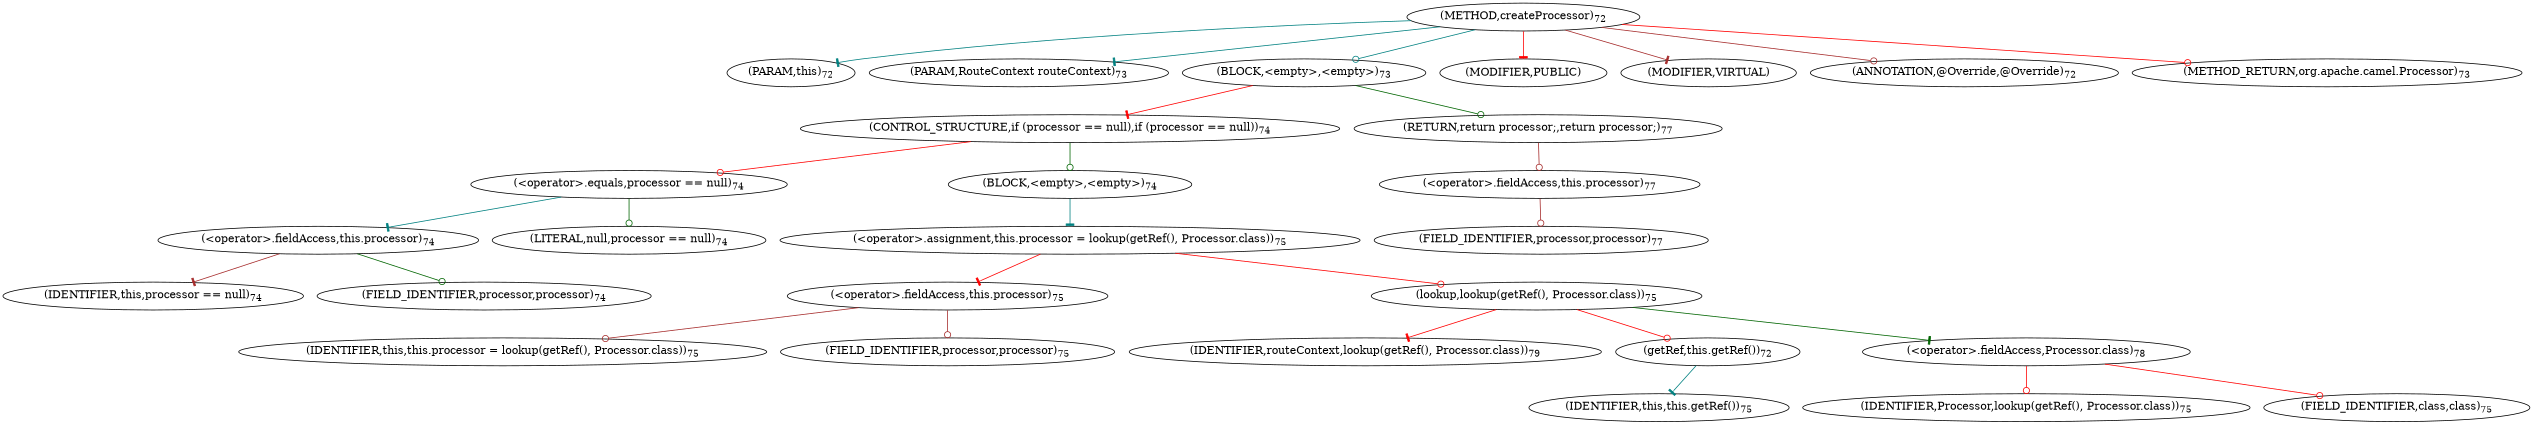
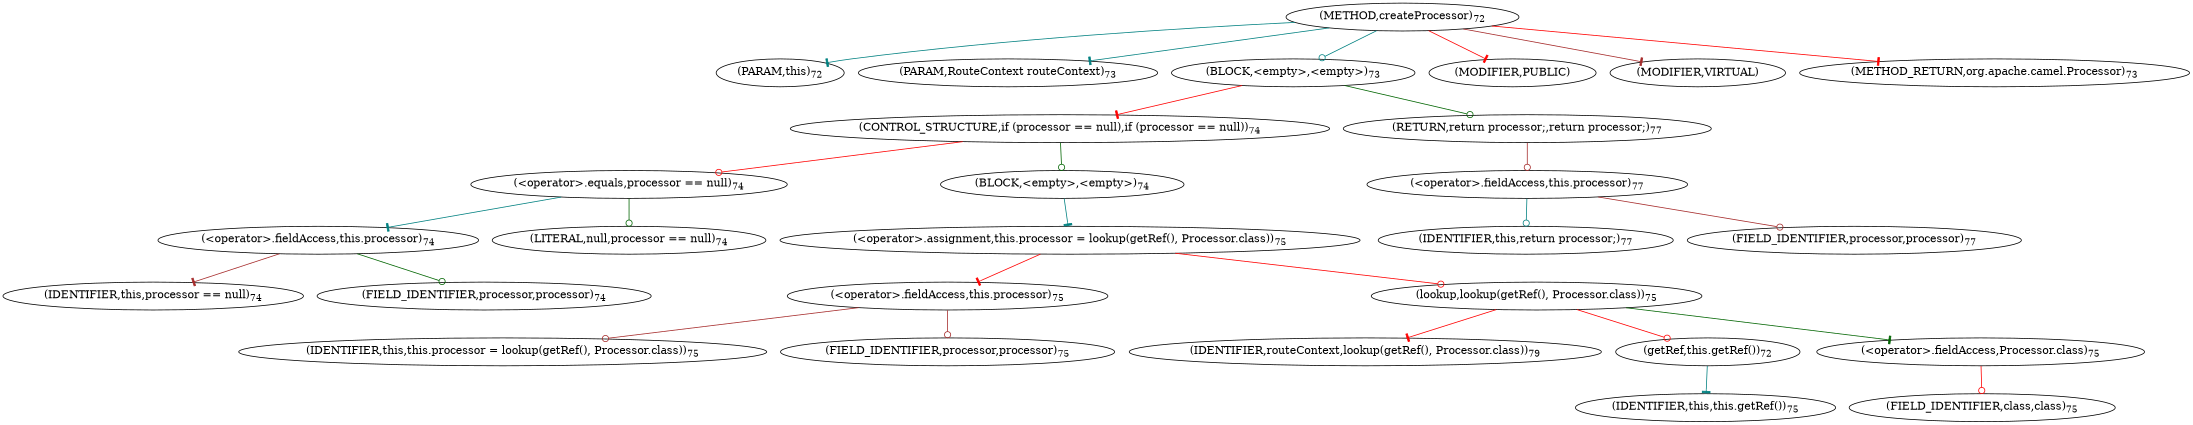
edge "(METHOD,createProcessor)" -> "(METHOD_RETURN,org.apache.camel.Processor)": arrowhead odot -> tee
node "(ANNOTATION,@Override,@Override)": removed
node "(IDENTIFIER,this,return processor;)": added
node "(<operator>.fieldAccess,Processor.class)": text "78" -> "75"
node "(IDENTIFIER,Processor,lookup(getRef(), Processor.class))": removed
